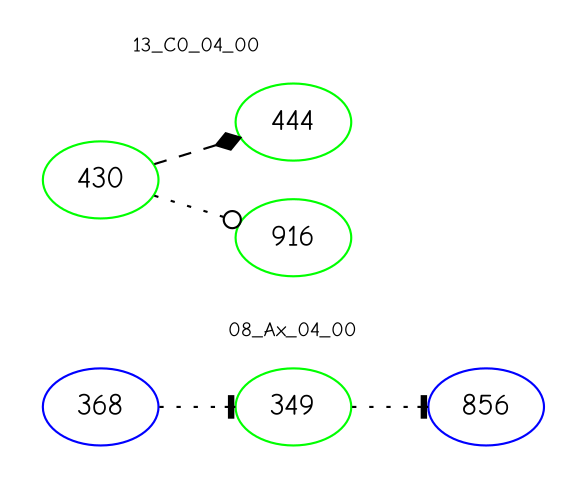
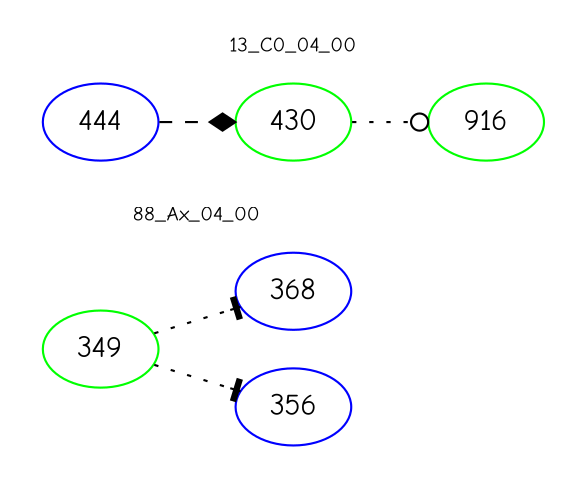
node "444": color green -> blue
edge "430" -> "444": reversed
cluster "08_Ax_04_00": label "08_Ax_04_00" -> "88_Ax_04_00"
edge "368" -> "349": reversed
node "856": label "856" -> "356"
